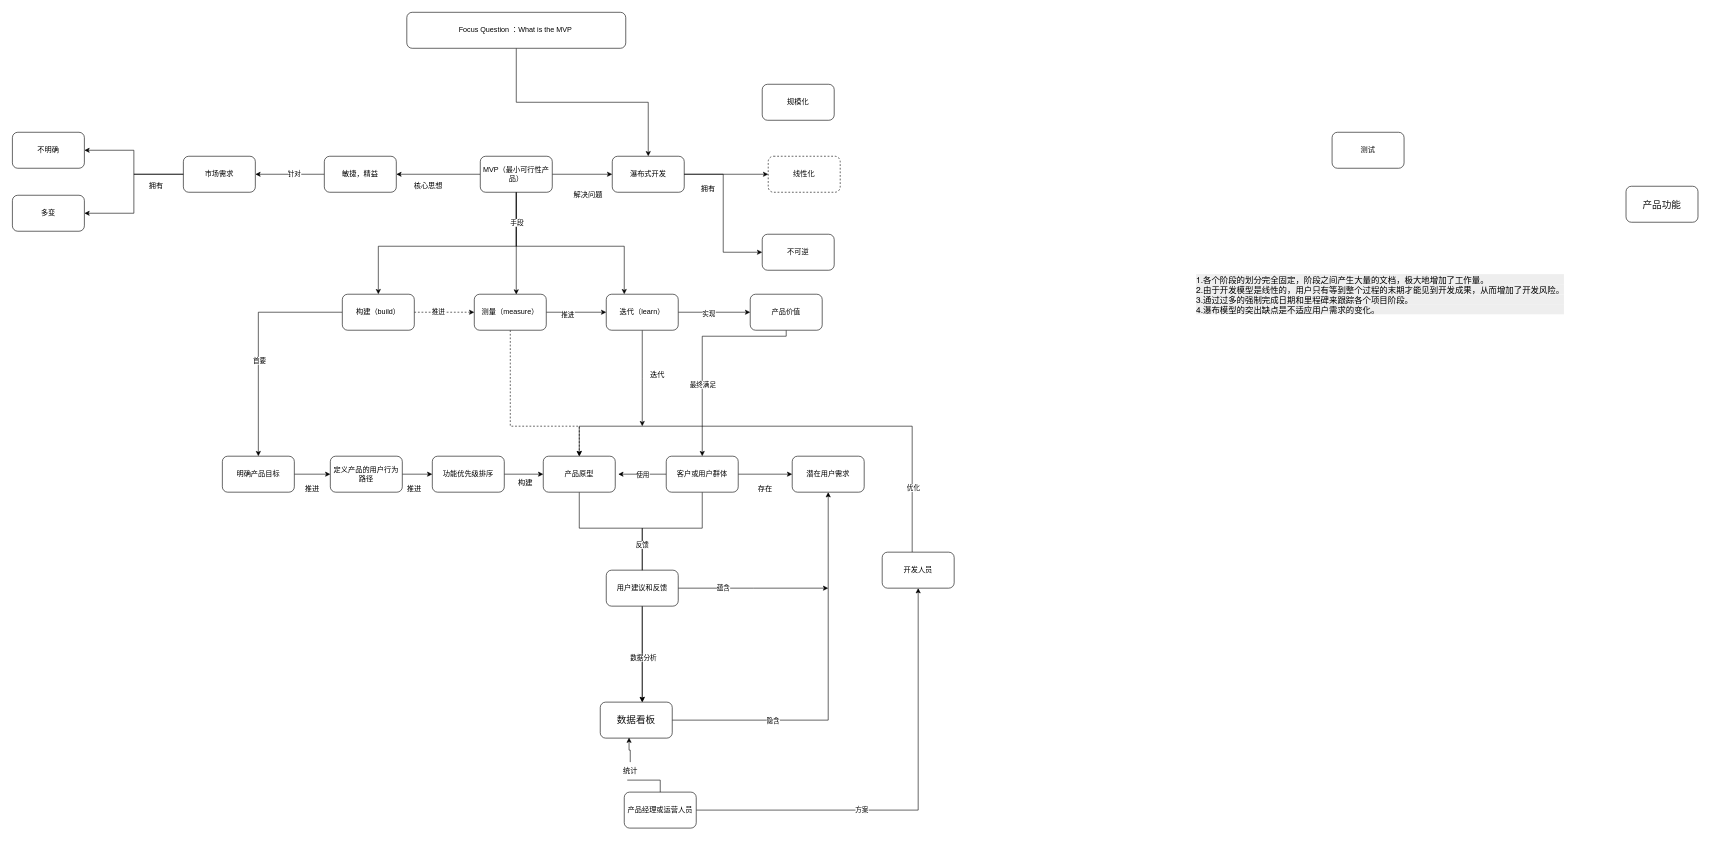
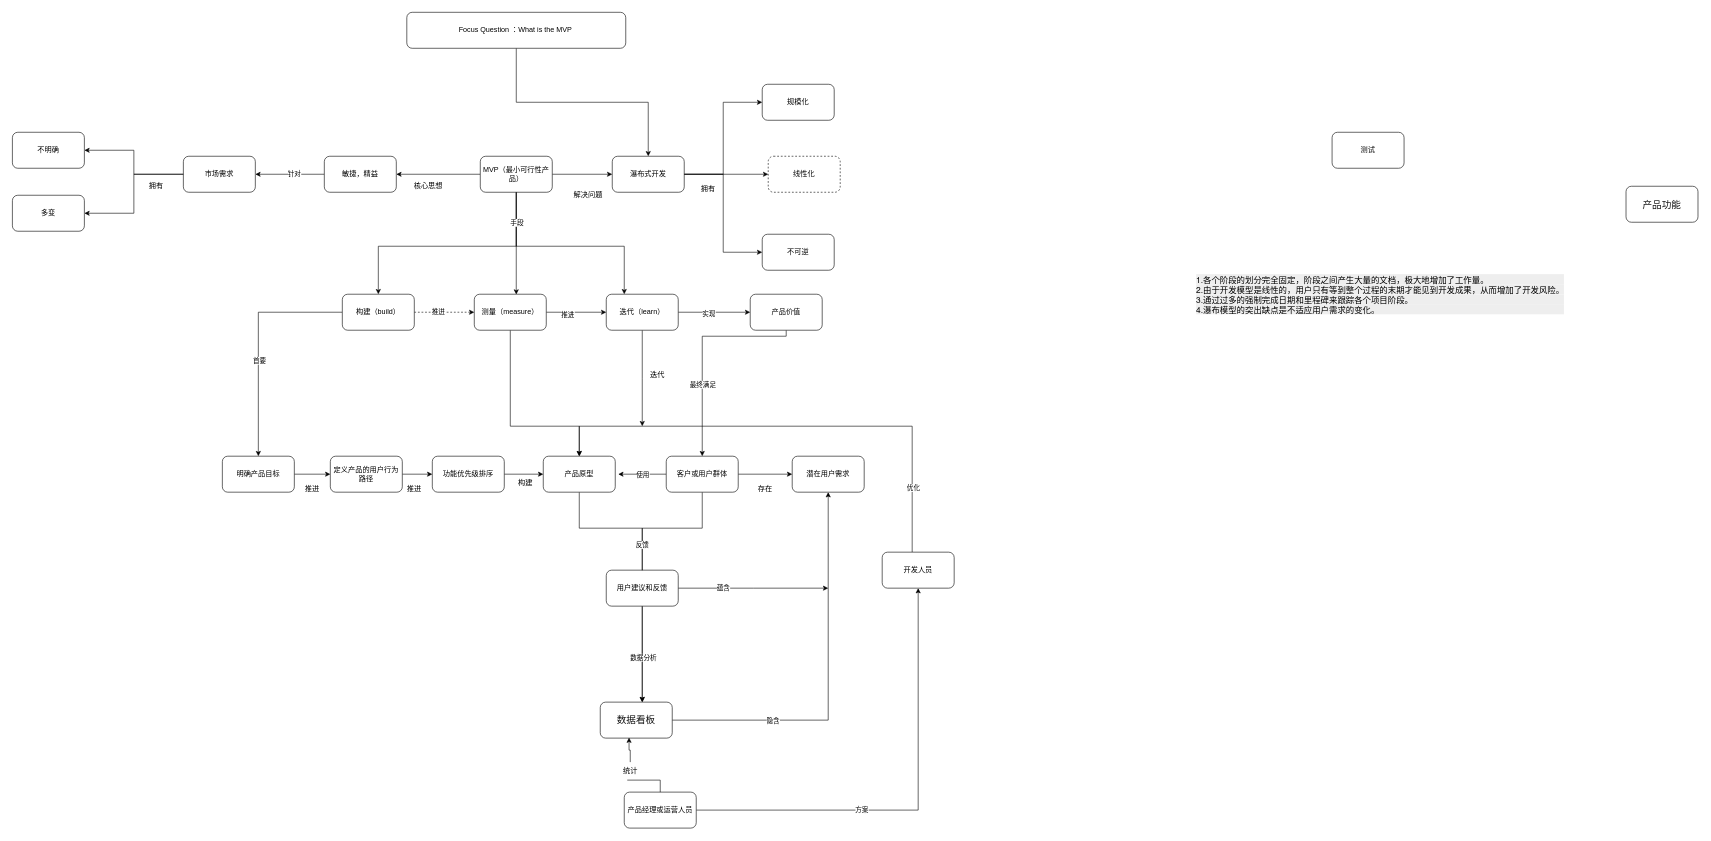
edge "瀑布式开发" -> "规模化": added
edge "测量（measure）" -> "产品原型": style dashed -> solid
